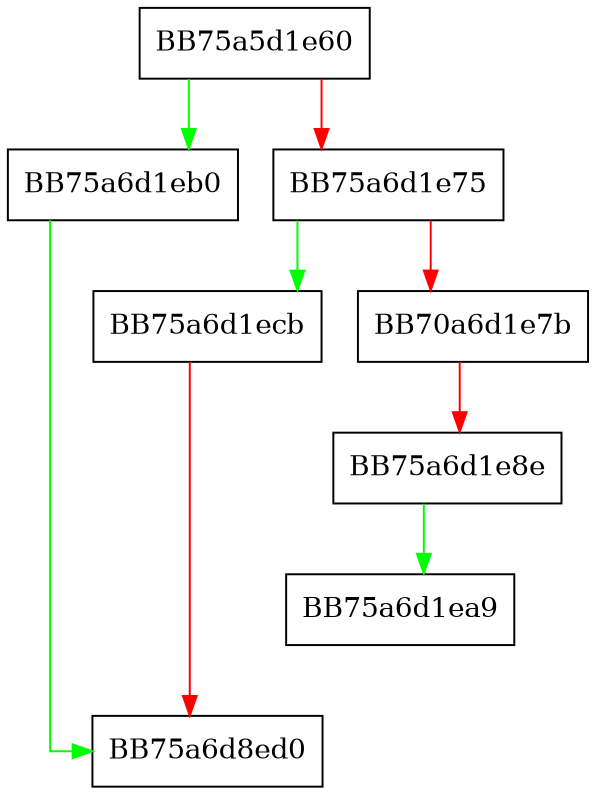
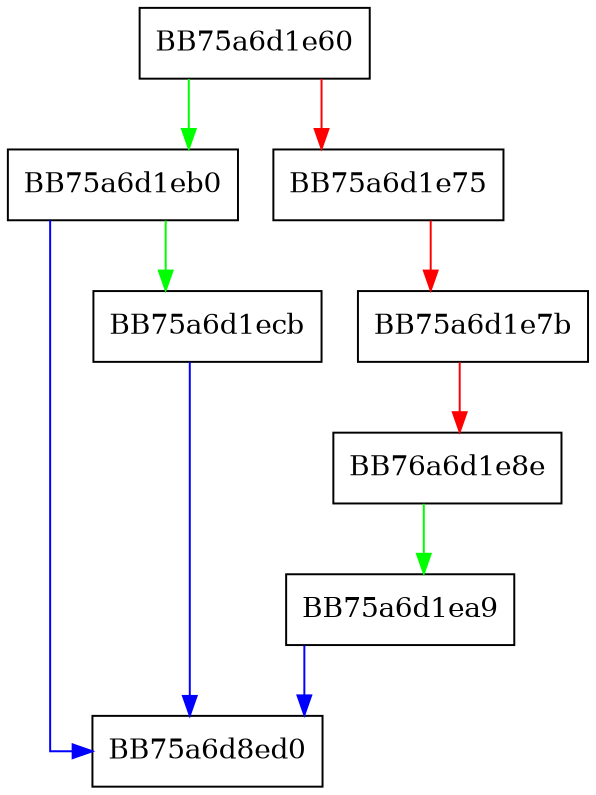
node "BB75a5d1e60": label "BB75a5d1e60" -> "BB75a6d1e60"
edge "BB75a6d1e75" -> "BB75a6d1ecb": now "BB75a6d1eb0" -> "BB75a6d1ecb"
node "BB70a6d1e7b": label "BB70a6d1e7b" -> "BB75a6d1e7b"
node "BB75a6d1e8e": label "BB75a6d1e8e" -> "BB76a6d1e8e"
edge "BB75a6d1eb0" -> "BB75a6d8ed0": color green -> blue
edge "BB75a6d1ecb" -> "BB75a6d8ed0": color red -> blue
edge "BB75a6d1ea9" -> "BB75a6d8ed0": added
